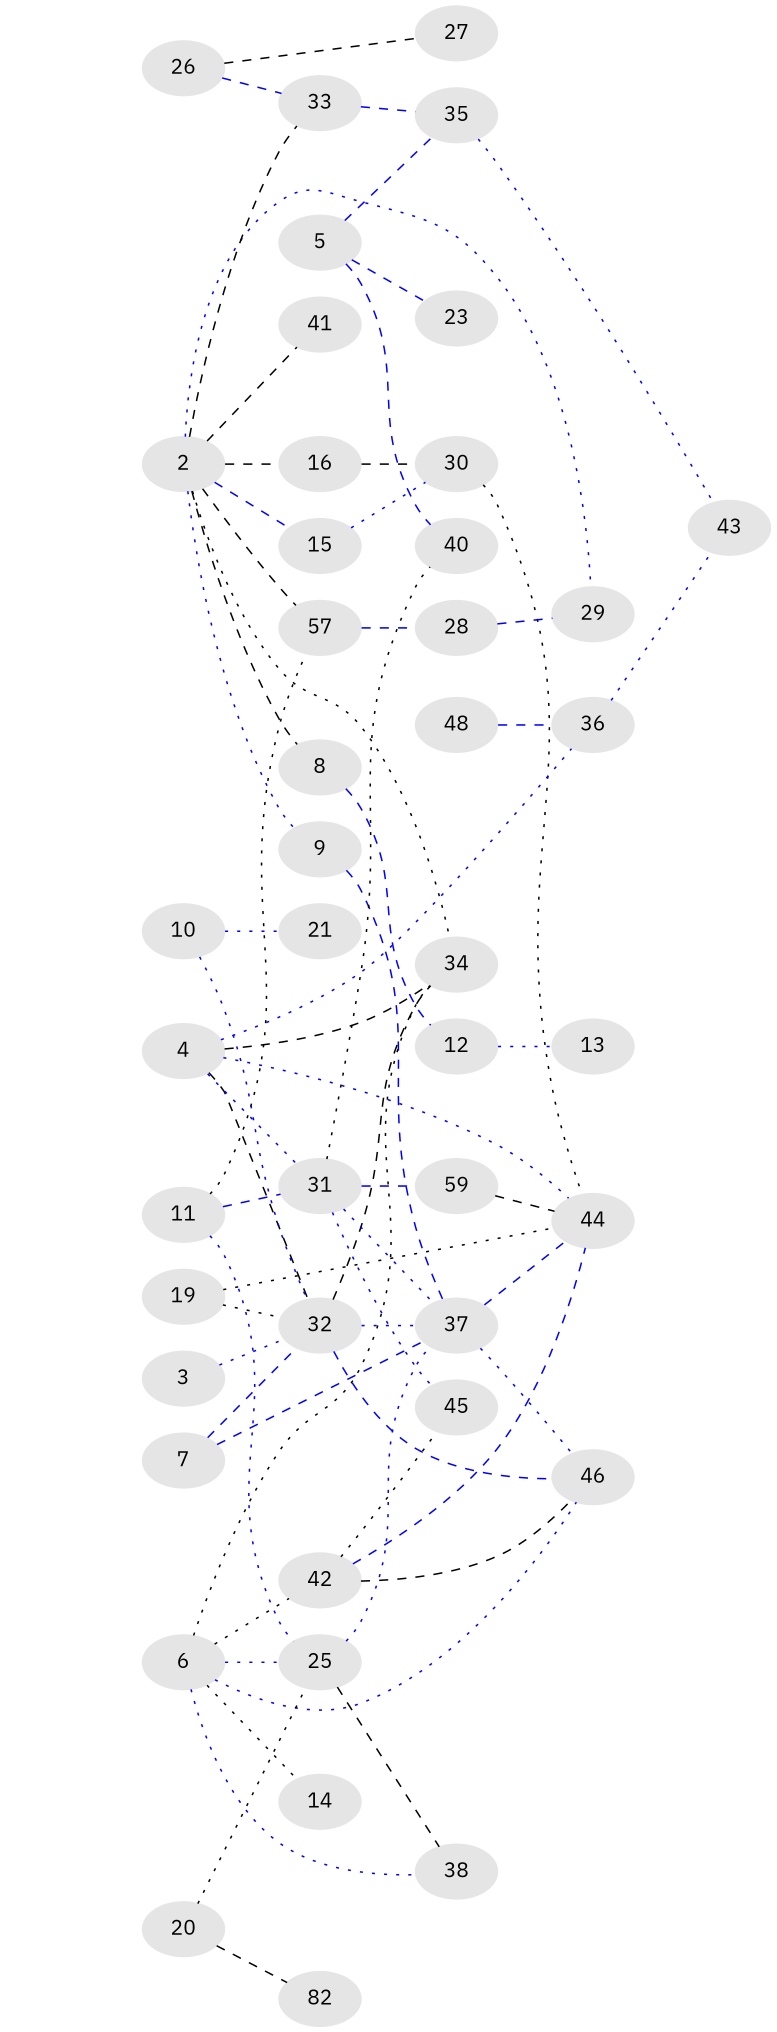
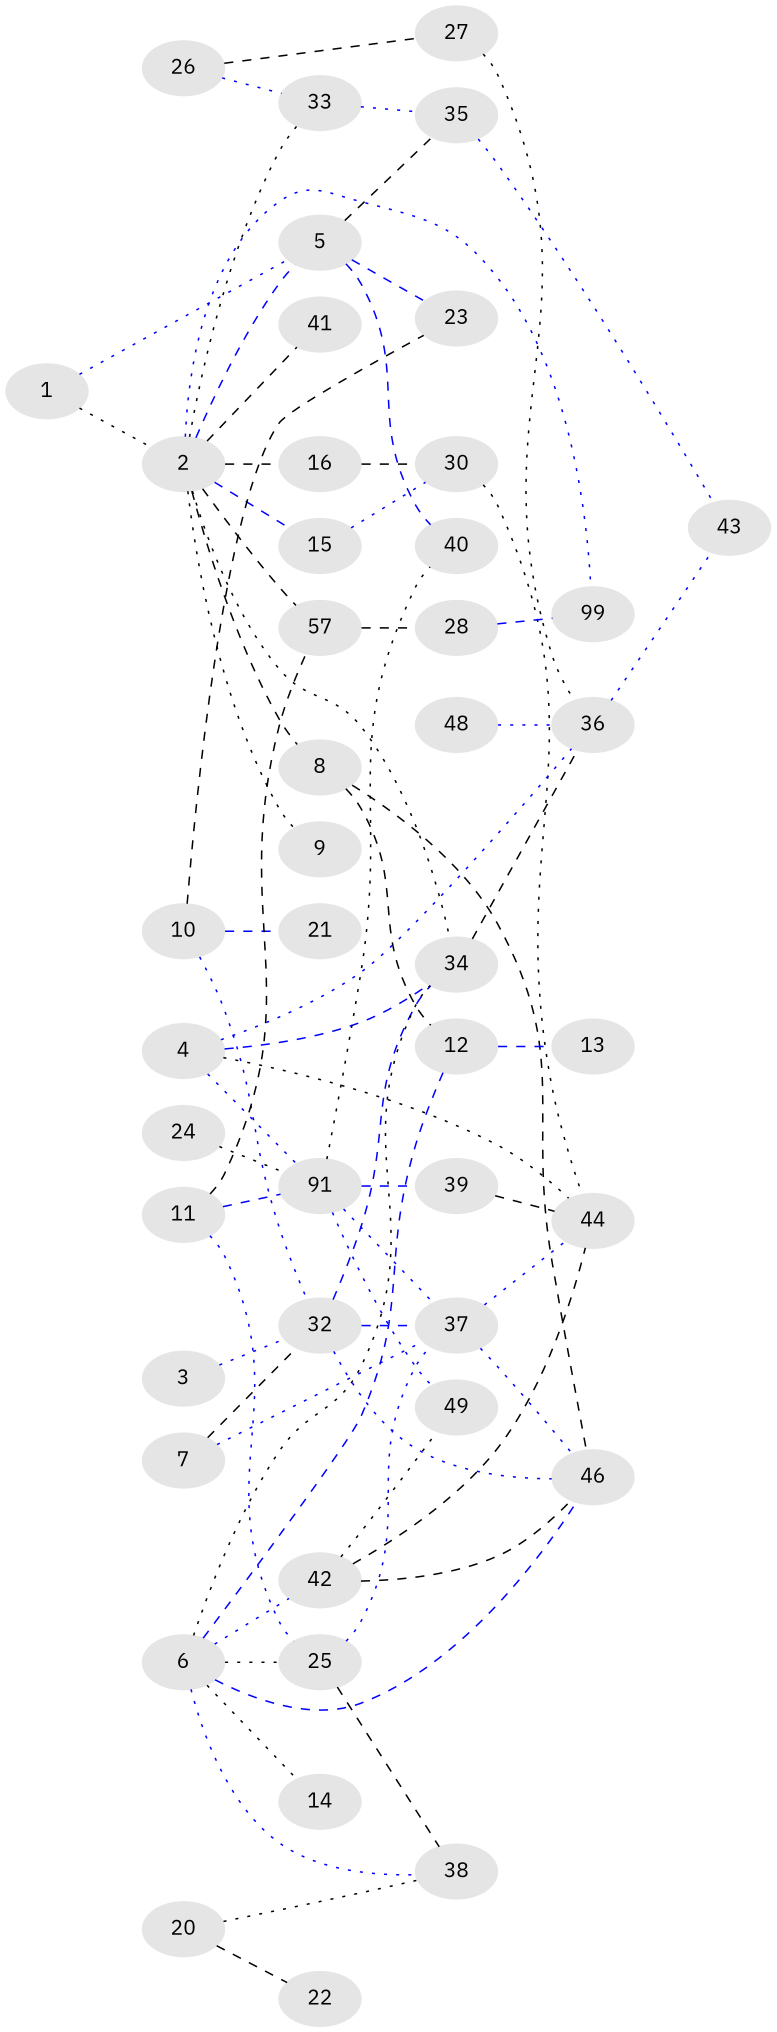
edge "26" -- "33": style dashed -> dotted
edge "33" -- "35": style dashed -> dotted
edge "35" -- "5": color blue -> black
edge "33" -- "2": style dashed -> dotted
edge "5" -- "2": added
edge "27" -- "36": added
node "1": added
edge "23" -- "10": added
node "29": label "29" -> "99"
edge "57" -- "28": color blue -> black
edge "2" -- "9": color blue -> black
edge "48" -- "36": style dashed -> dotted
edge "36" -- "34": added
edge "8" -- "12": color blue -> black
edge "57" -- "11": style dotted -> dashed
edge "10" -- "21": style dotted -> dashed
edge "34" -- "4": color black -> blue
edge "12" -- "13": style dotted -> dashed
edge "8" -- "46": added
edge "4" -- "44": color blue -> black
edge "9" -- "37": removed
node "24": added
edge "4" -- "32": removed
edge "34" -- "32": color black -> blue
node "31": label "31" -> "91"
node "59": label "59" -> "39"
edge "44" -- "37": style dashed -> dotted
node "19": removed
edge "32" -- "37": style dotted -> dashed
edge "12" -- "6": added
edge "37" -- "7": style dashed -> dotted
edge "32" -- "7": color blue -> black
node "45": label "45" -> "49"
edge "44" -- "42": color blue -> black
edge "32" -- "46": style dashed -> dotted
edge "42" -- "6": color black -> blue
edge "6" -- "25": color blue -> black
edge "46" -- "6": style dotted -> dashed
edge "25" -- "20": now "38" -- "20"
node "82": label "82" -> "22"
